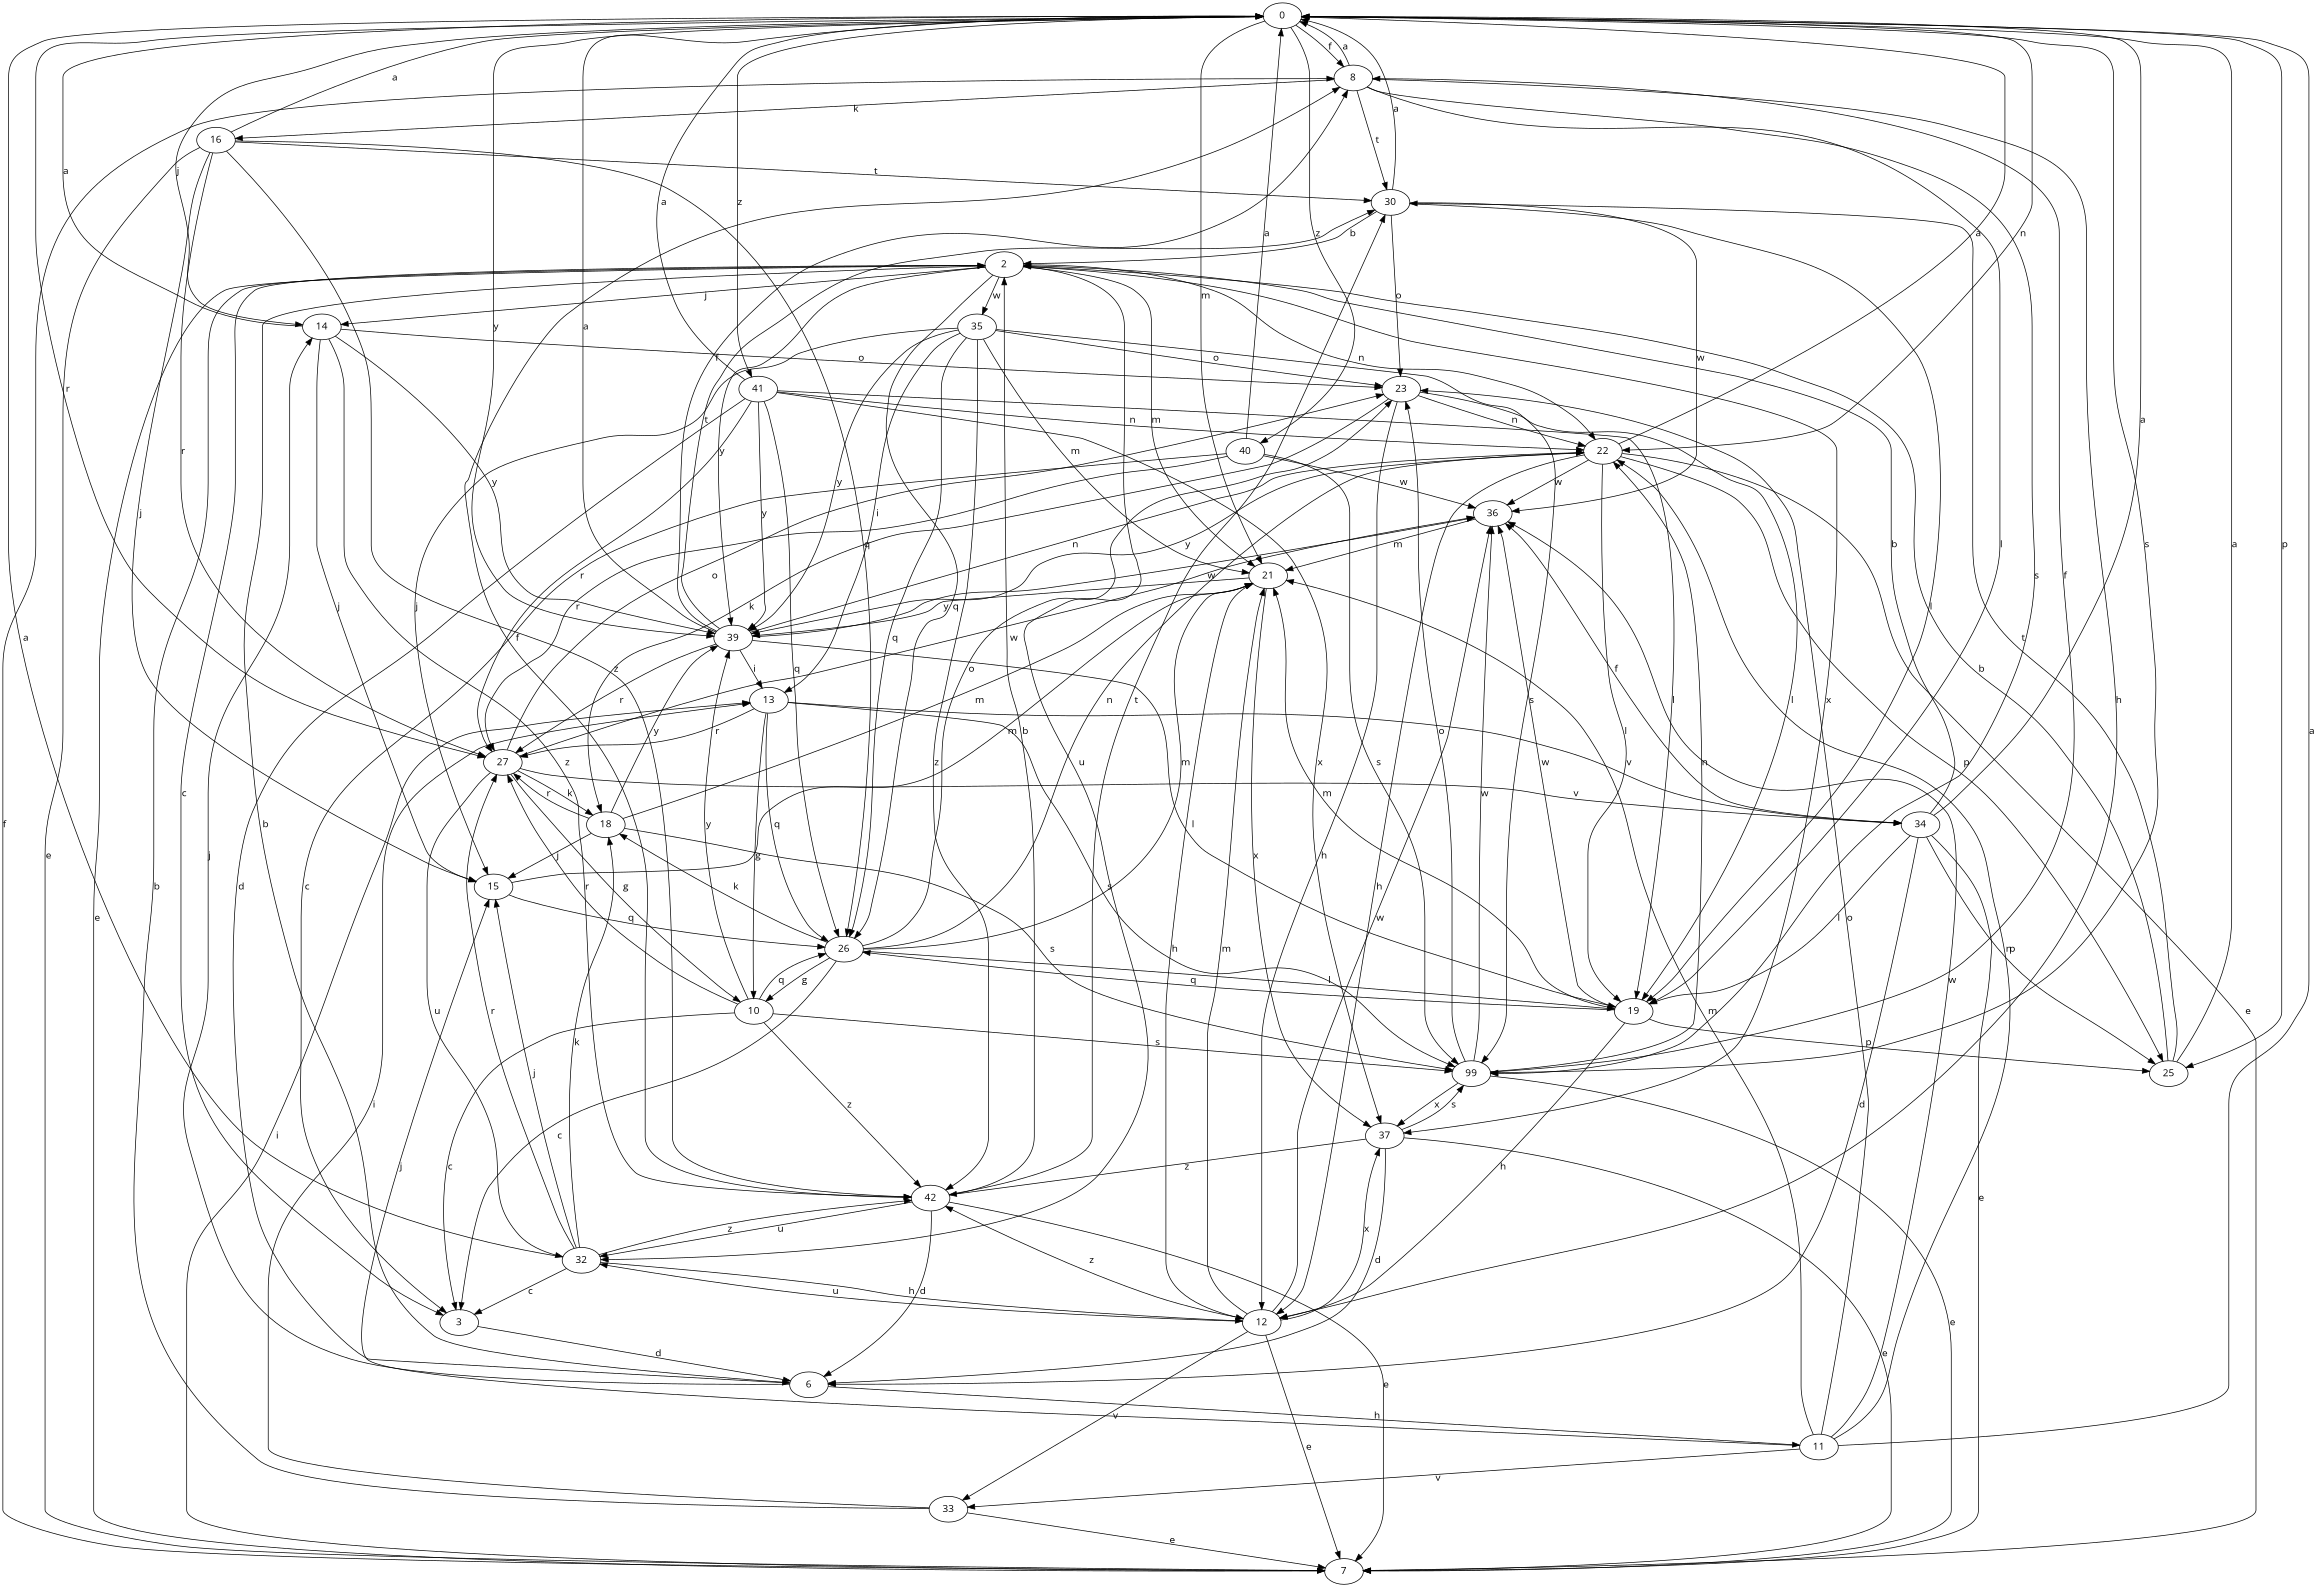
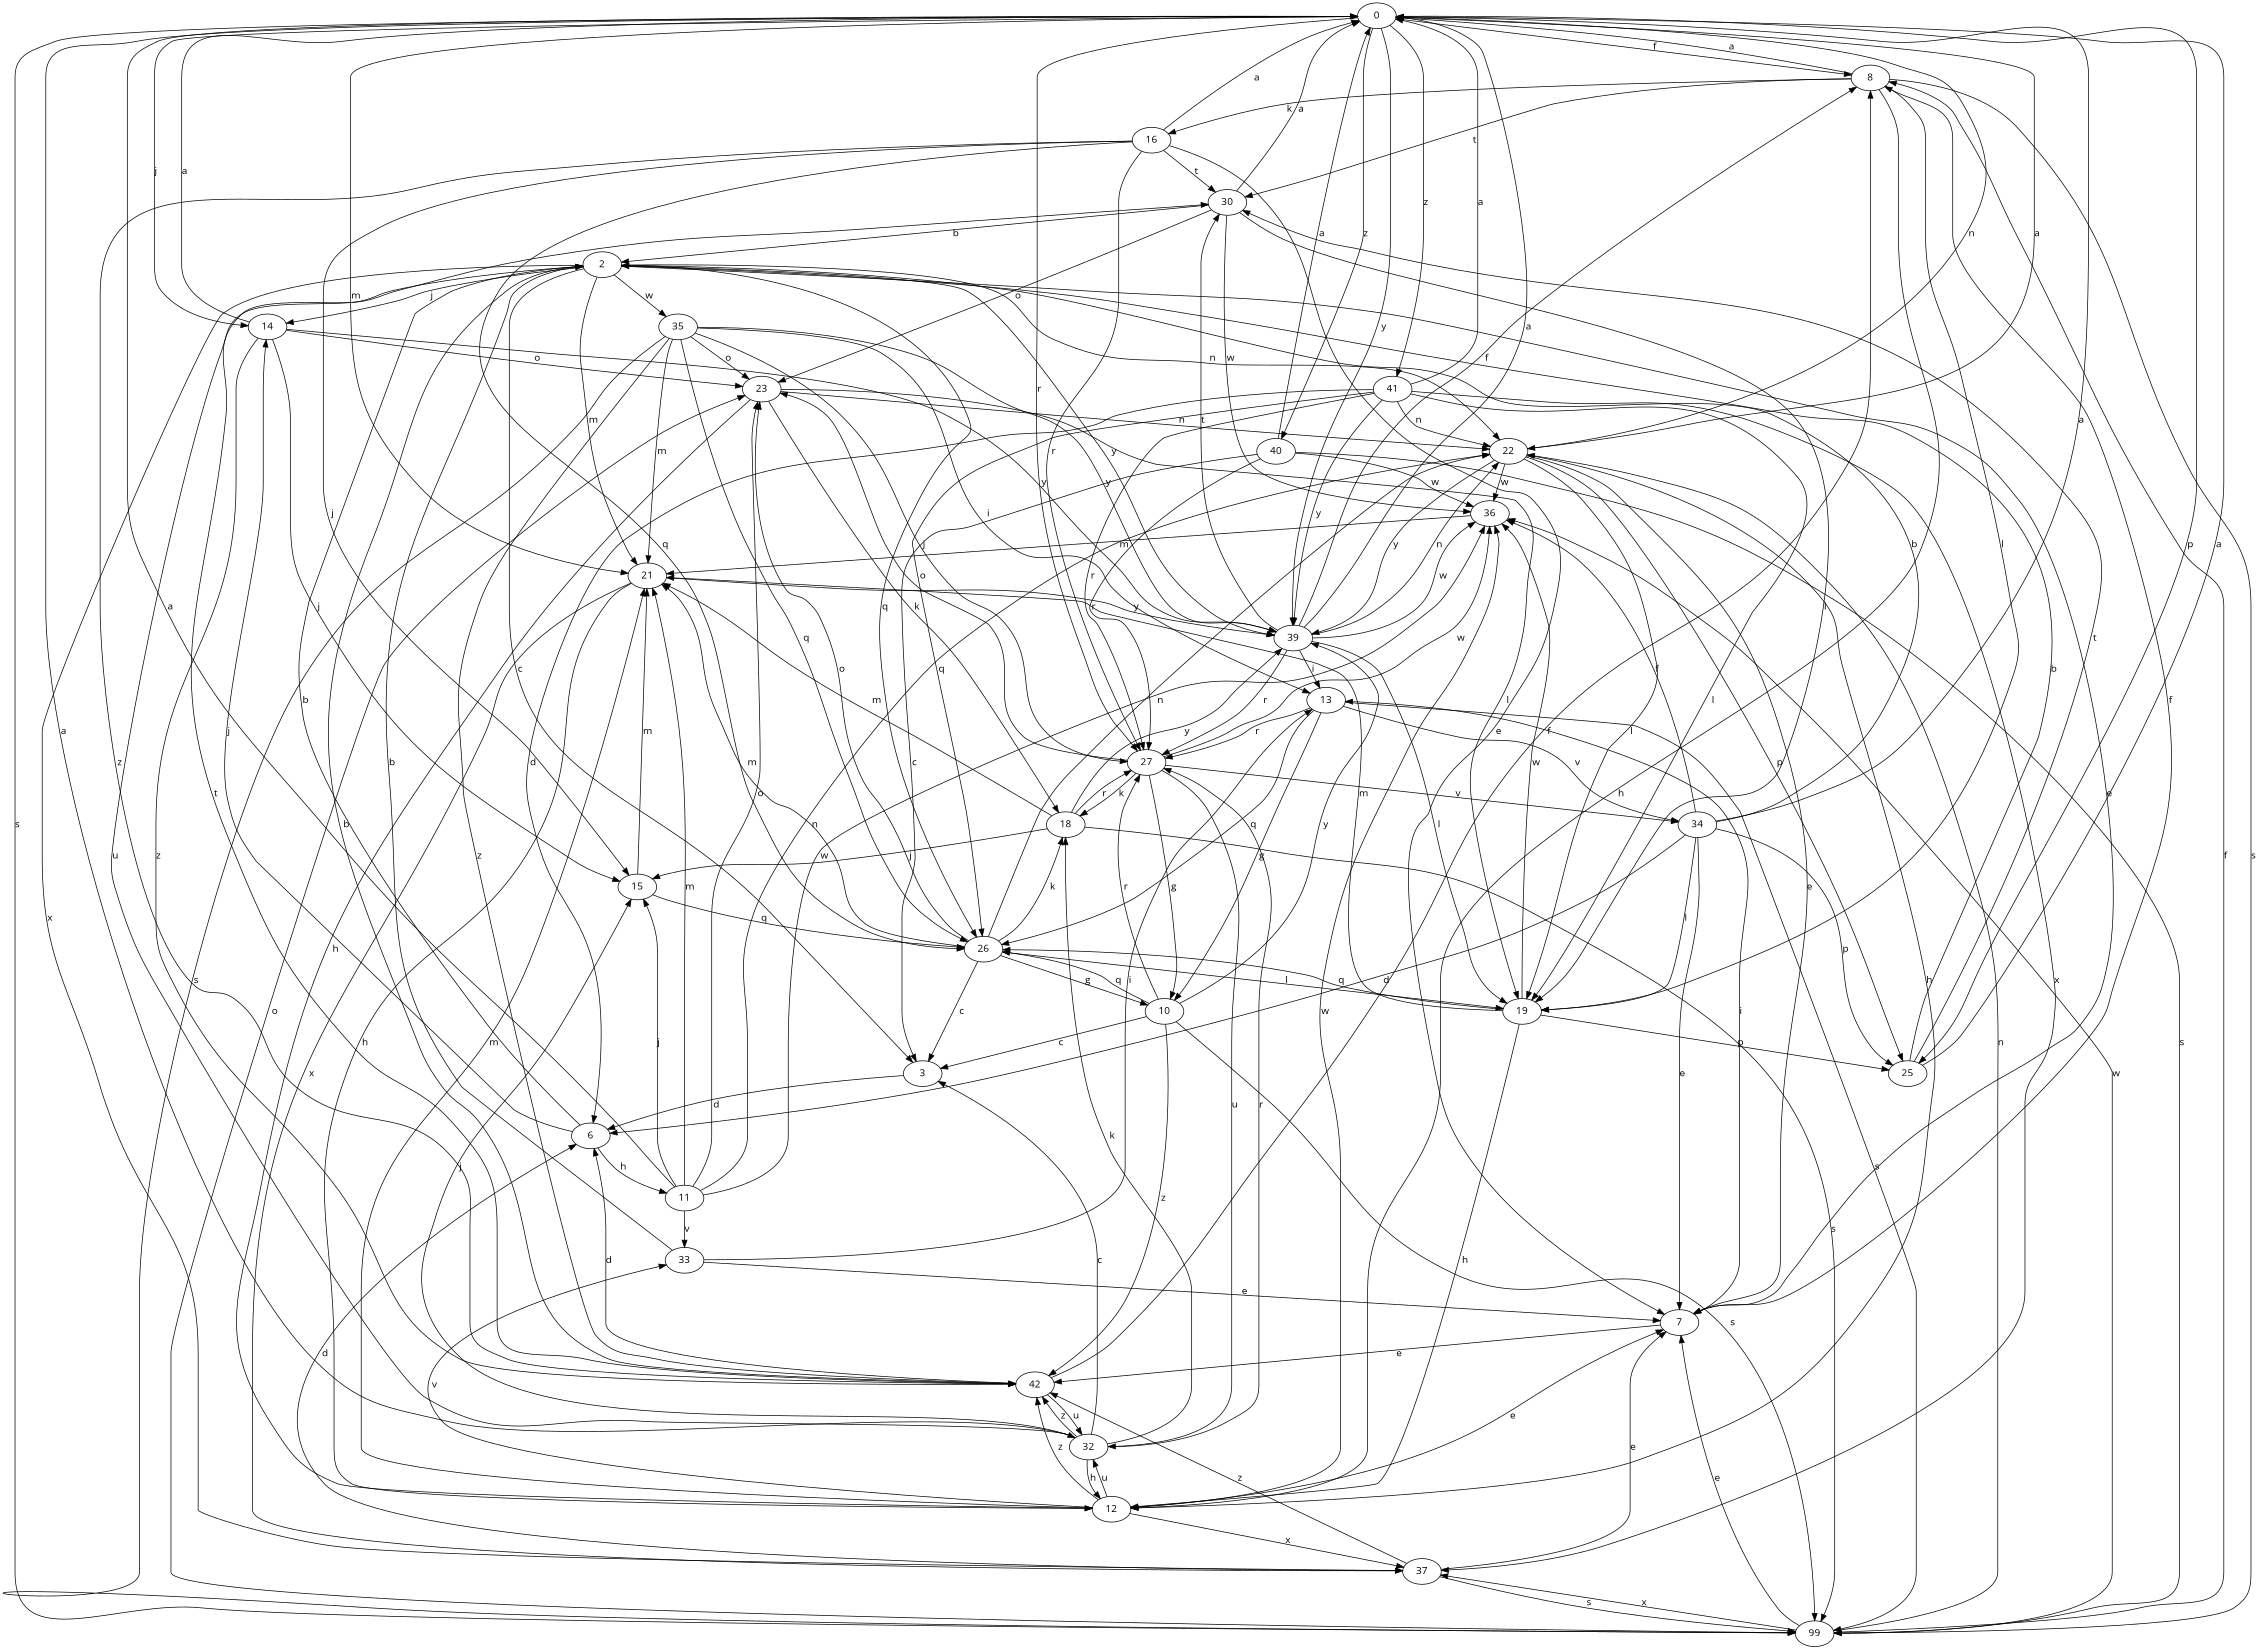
edge "35" -> "15": now "35" -> "27"
edge "42" -> "7": reversed
